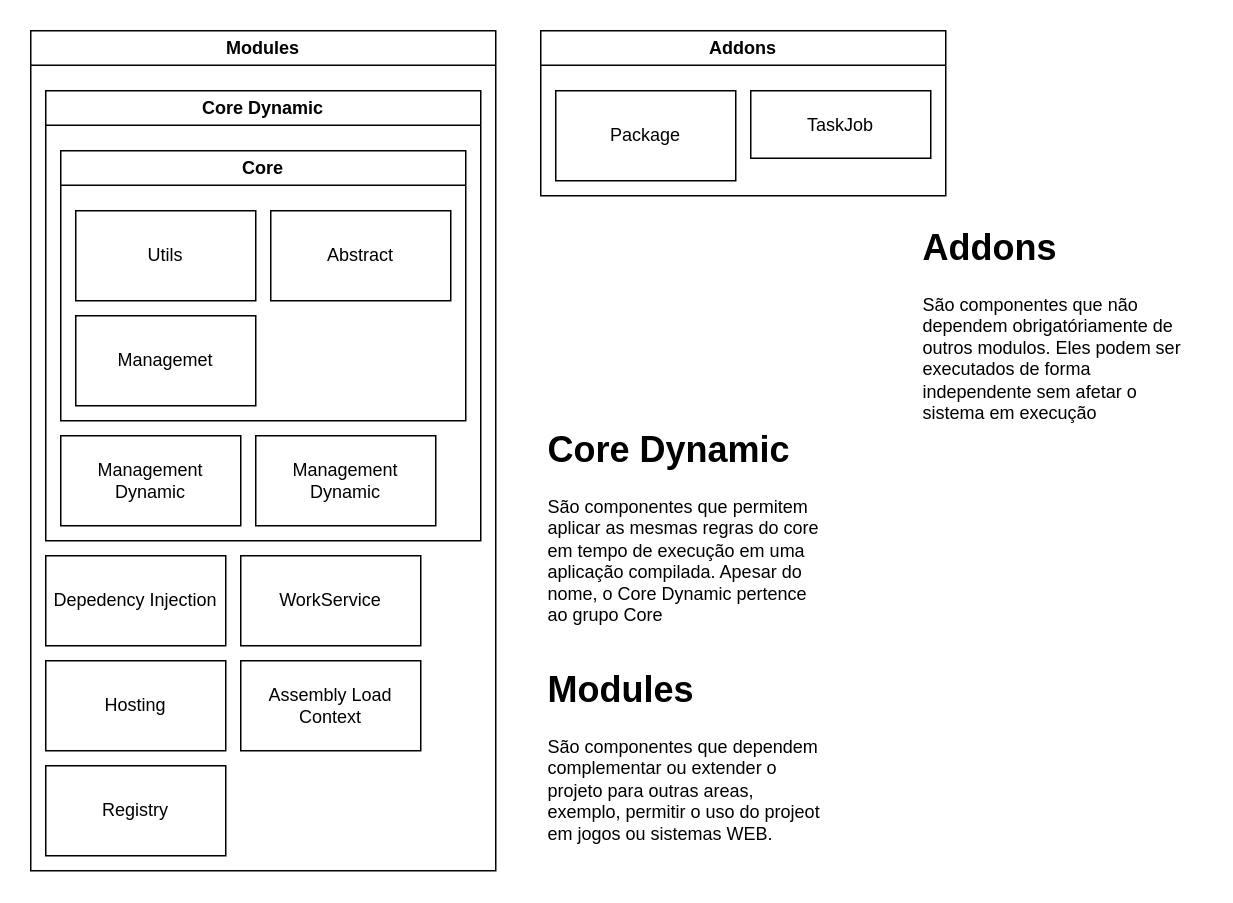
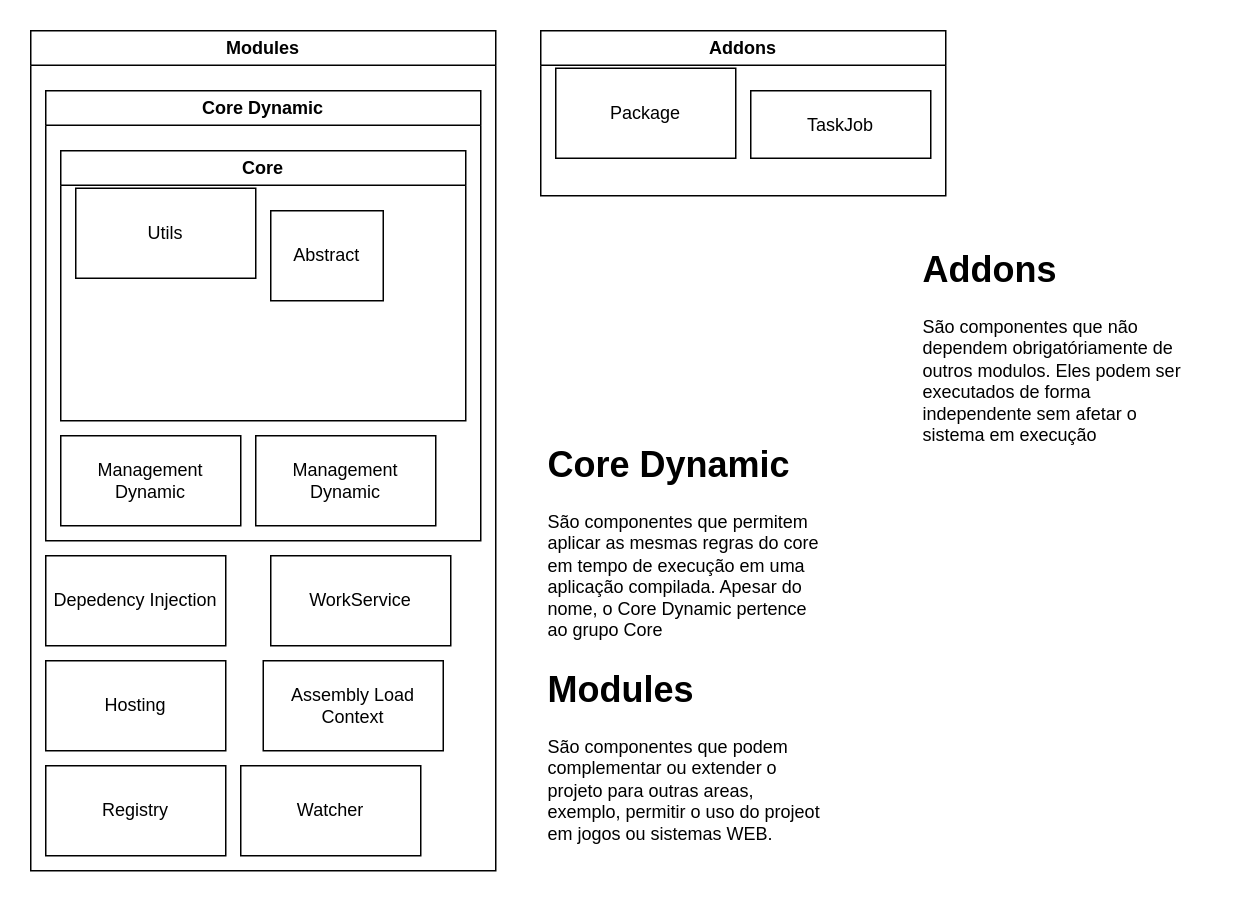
node "Package": moved (646, 136) -> (646, 113)
node "Utils": moved (166, 256) -> (166, 233)
node "Abstract": size 180x90 -> 113x90
node "AddonsSão componentes que não dependem obrigatóriamente de outros modulos. Eles podem ser executados de forma independente sem afetar o sistema em execução": moved (1058, 323) -> (1058, 346)
node "Managemet": removed
node "Core DynamicSão componentes que permitem aplicar as mesmas regras do core em tempo de execução em uma aplicação compilada. Apesar do nome, o Core Dynamic pertence ao grupo Core": moved (683, 526) -> (683, 541)
node "WorkService": moved (331, 601) -> (361, 601)
node "Assembly Load Context": moved (331, 706) -> (353, 706)
node "ModulesSão componentes que dependem complementar ou extender o projeto para outras areas, exemplo, permitir o uso do projeot em jogos ou sistemas WEB.": label "ModulesSão componentes que dependem complementar ou extender o projeto para outras areas, exemplo, permitir o uso do projeot em jogos ou sistemas WEB." -> "ModulesSão componentes que podem complementar ou extender o projeto para outras areas, exemplo, permitir o uso do projeot em jogos ou sistemas WEB."
node "Watcher": added
